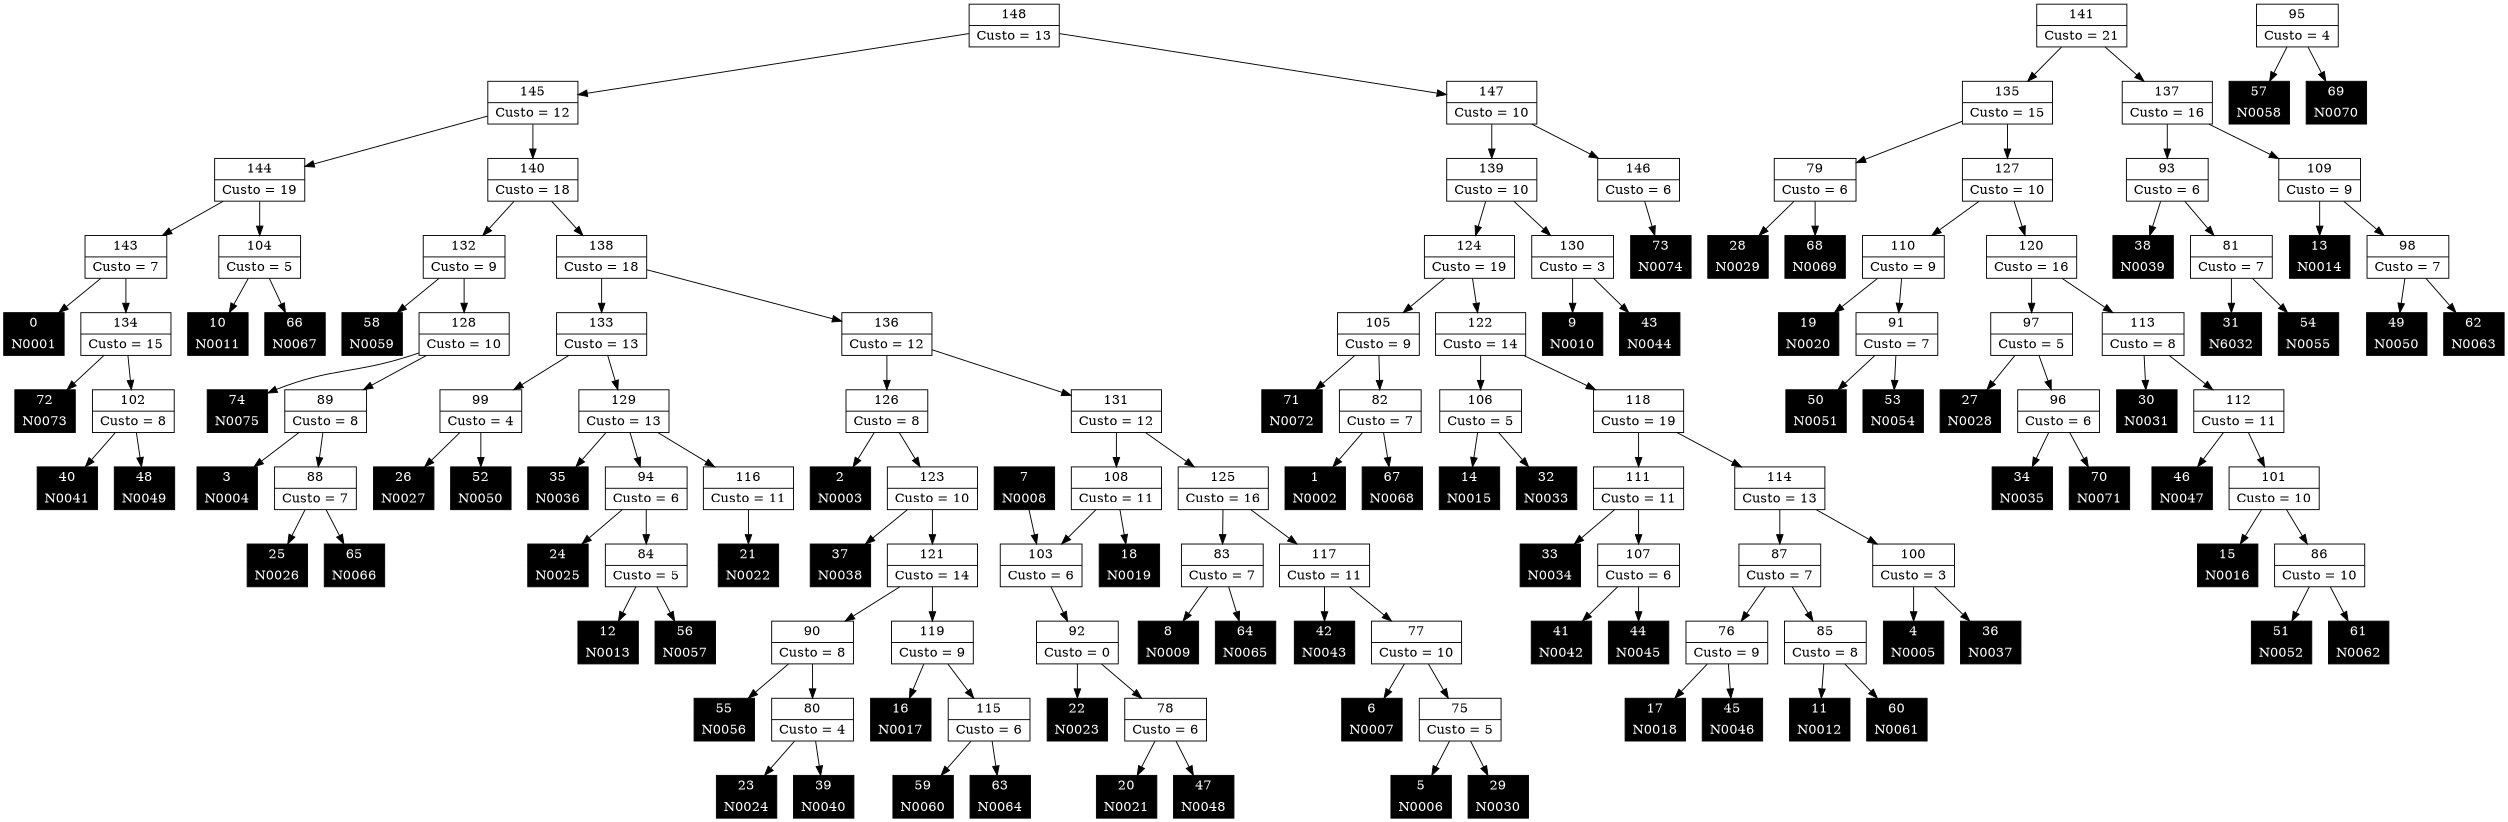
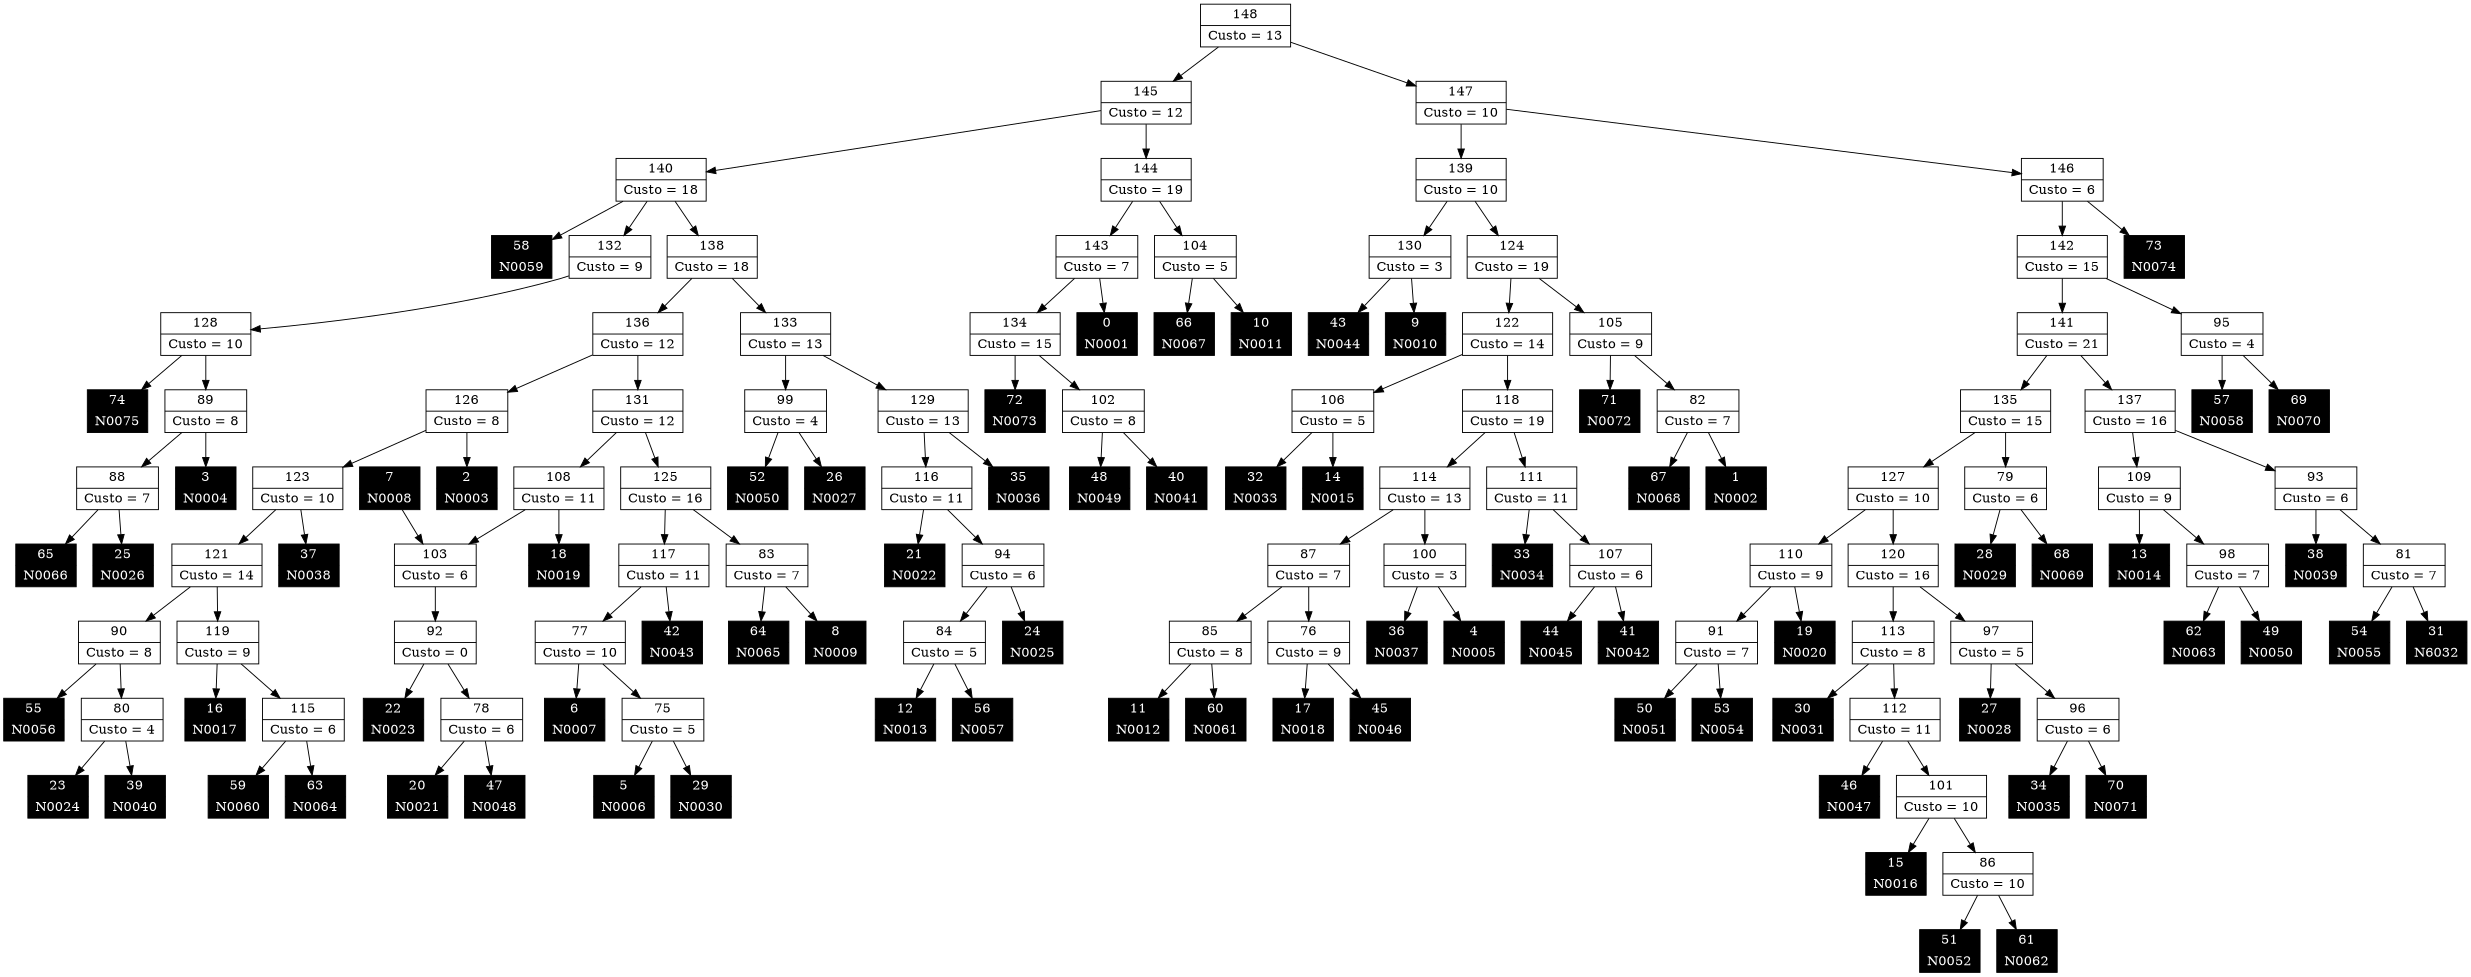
node "142": added
edge "132" -> "58": now "140" -> "58"
edge "129" -> "94": now "116" -> "94"
